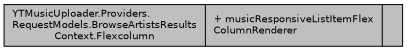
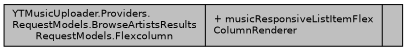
node "YTMusicUploader.Providers.": text "Context.Flexcolumn" -> "RequestModels.Flexcolumn"
